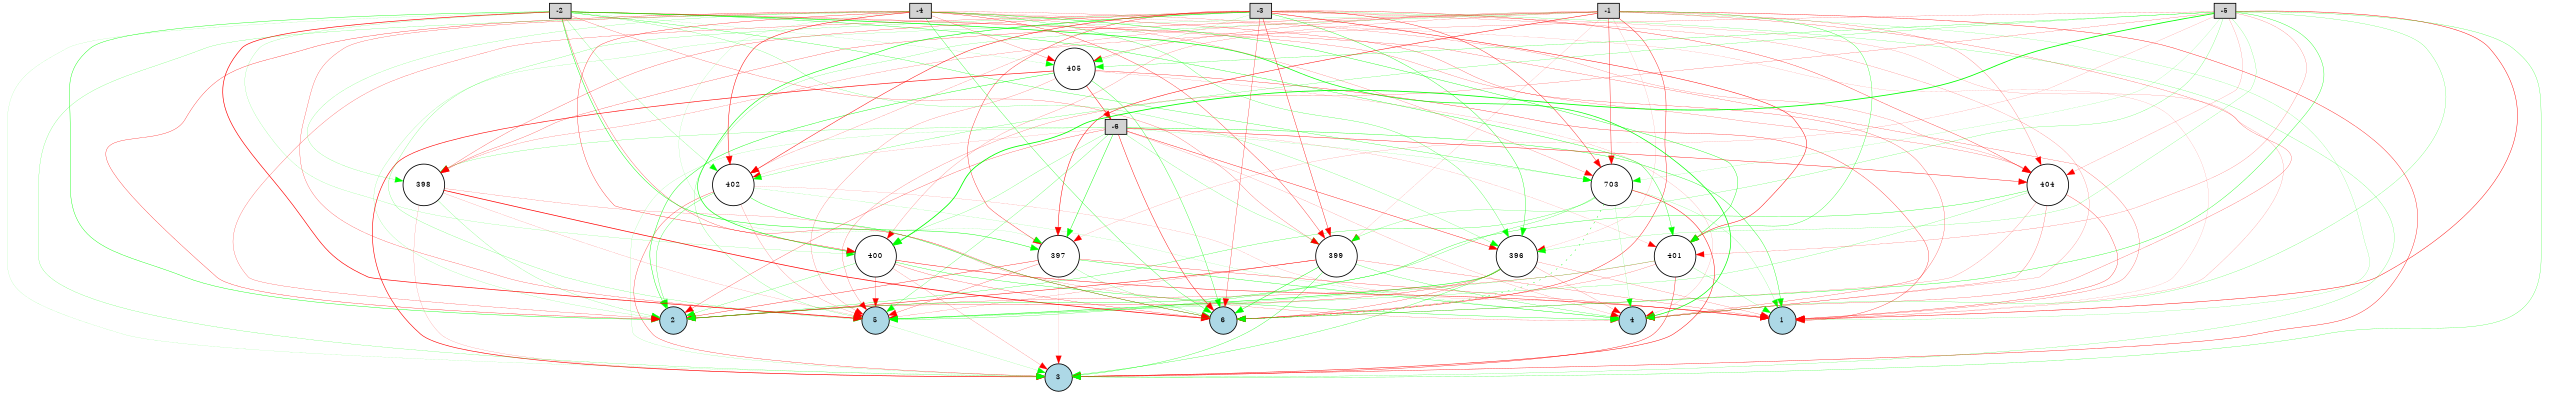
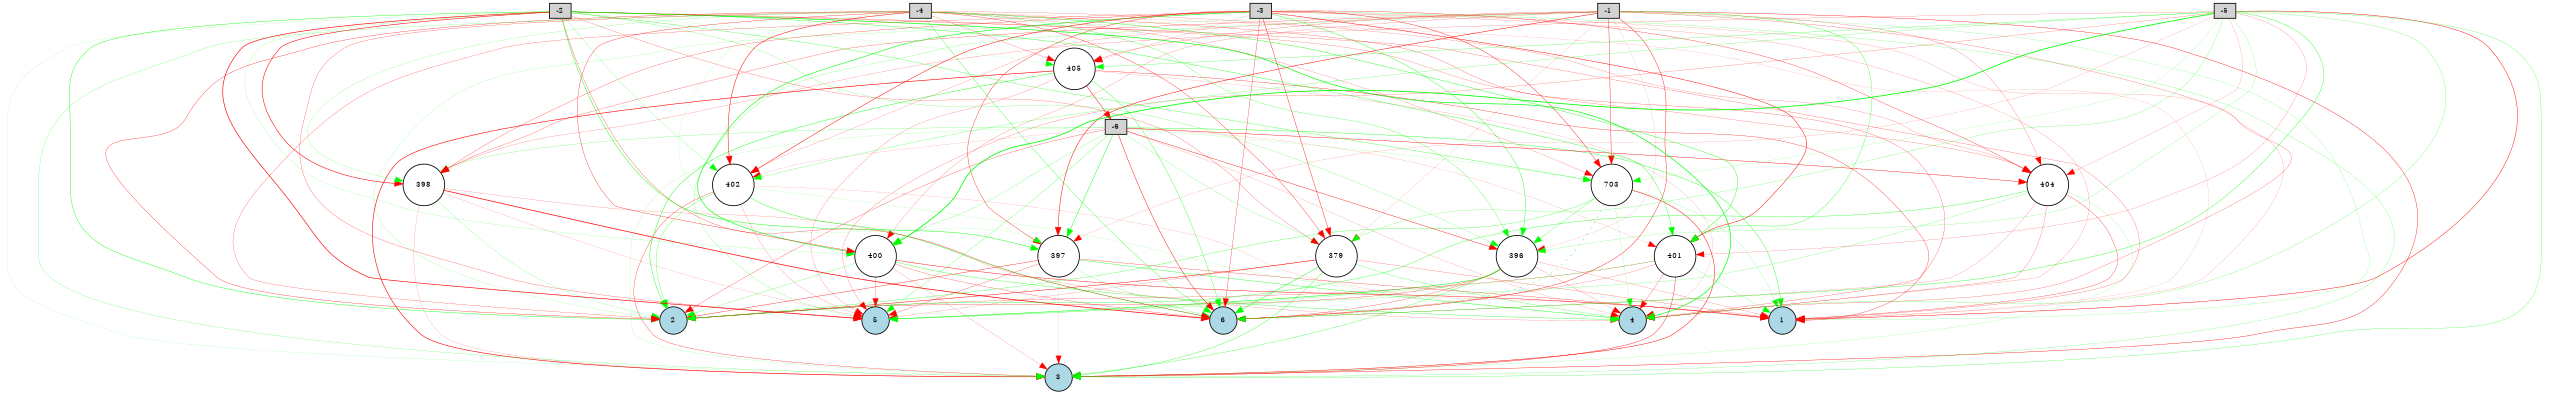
edge "-3" -> "405": color green -> red
edge "-2" -> "398": added
edge "-3" -> "5": removed
node "399": label "399" -> "379"
edge "401" -> "4": added
edge "703" -> "5": now "703" -> "396"
edge "5" -> "3": now "404" -> "3"
